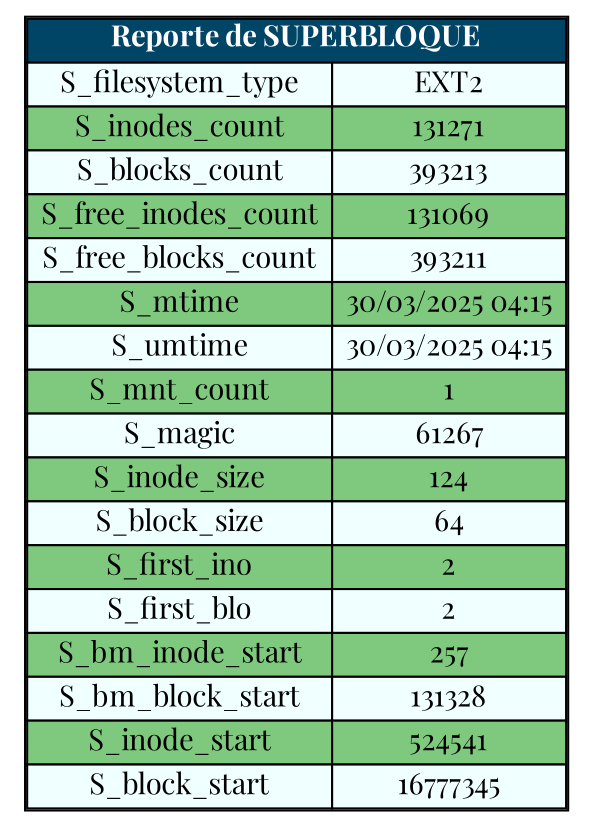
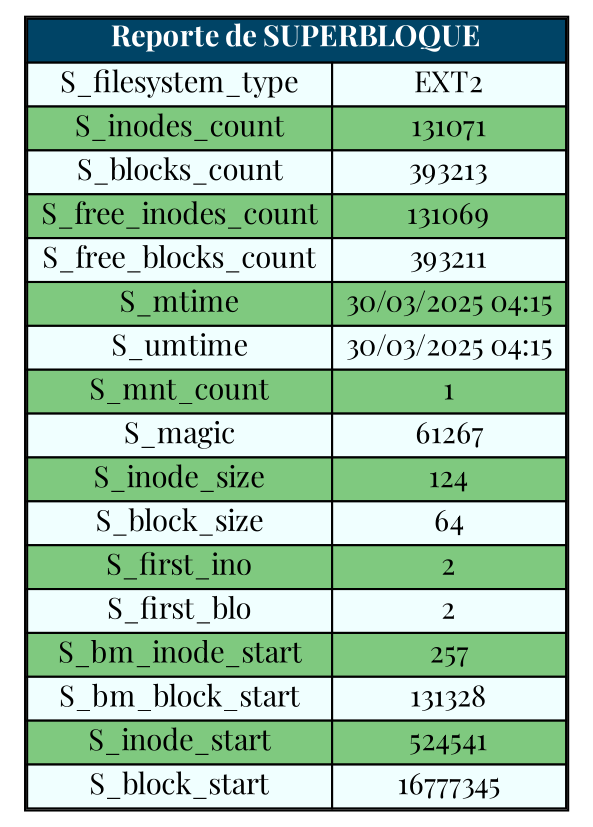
node "Reporte de SUPERBLOQUE": text "131271" -> "131071"
